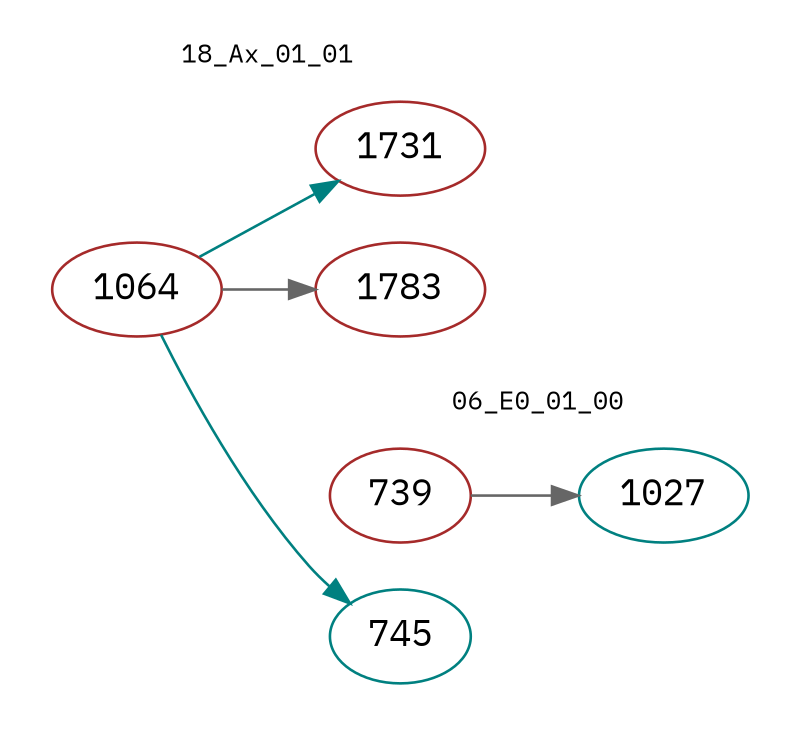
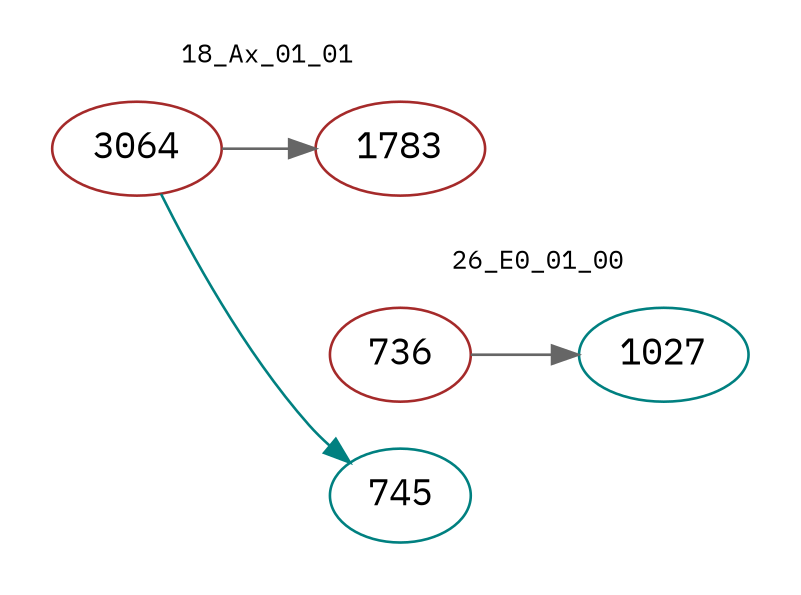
node "1731": removed
node "1064": label "1064" -> "3064"
cluster "06_E0_01_00": label "06_E0_01_00" -> "26_E0_01_00"
node "739": label "739" -> "736"
